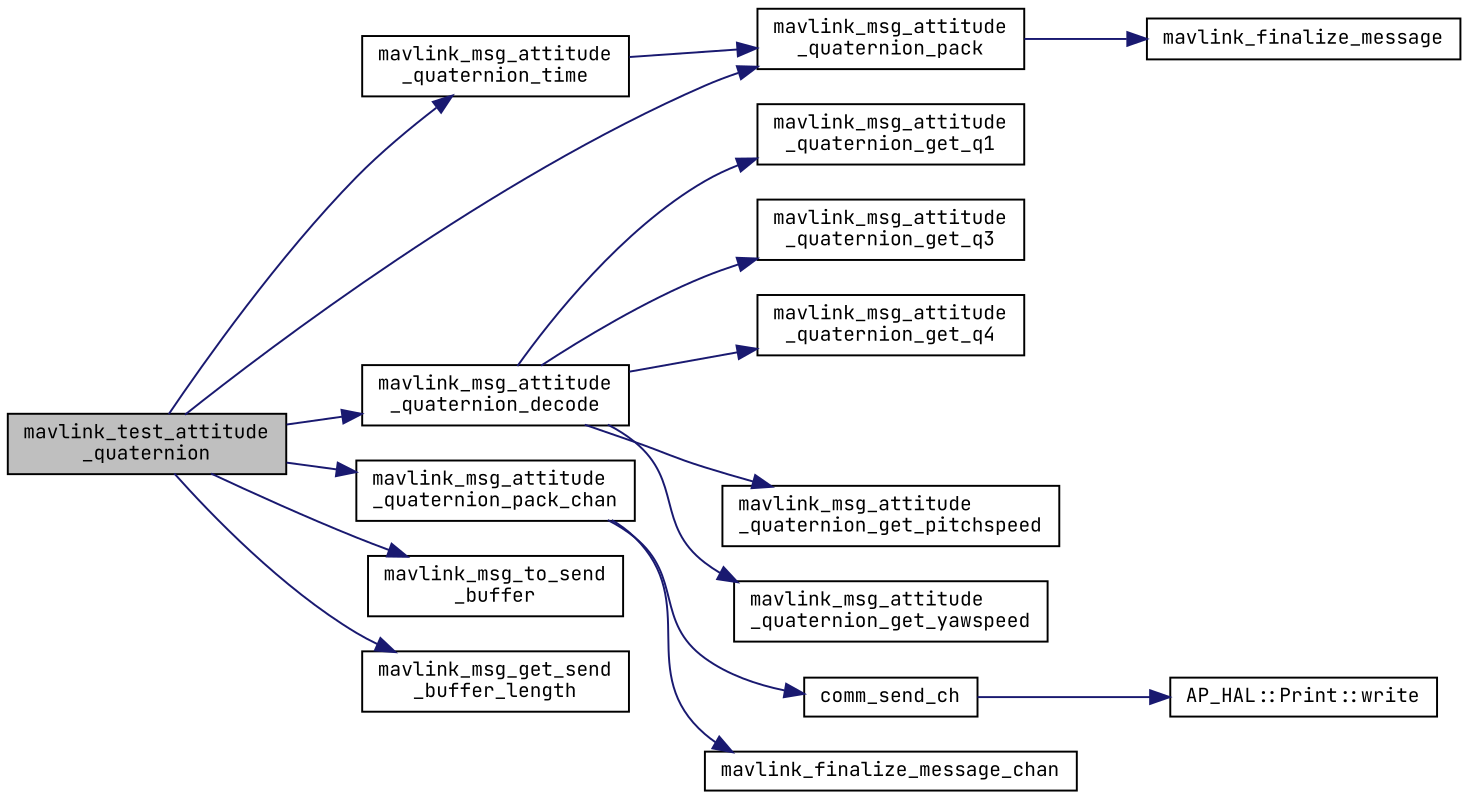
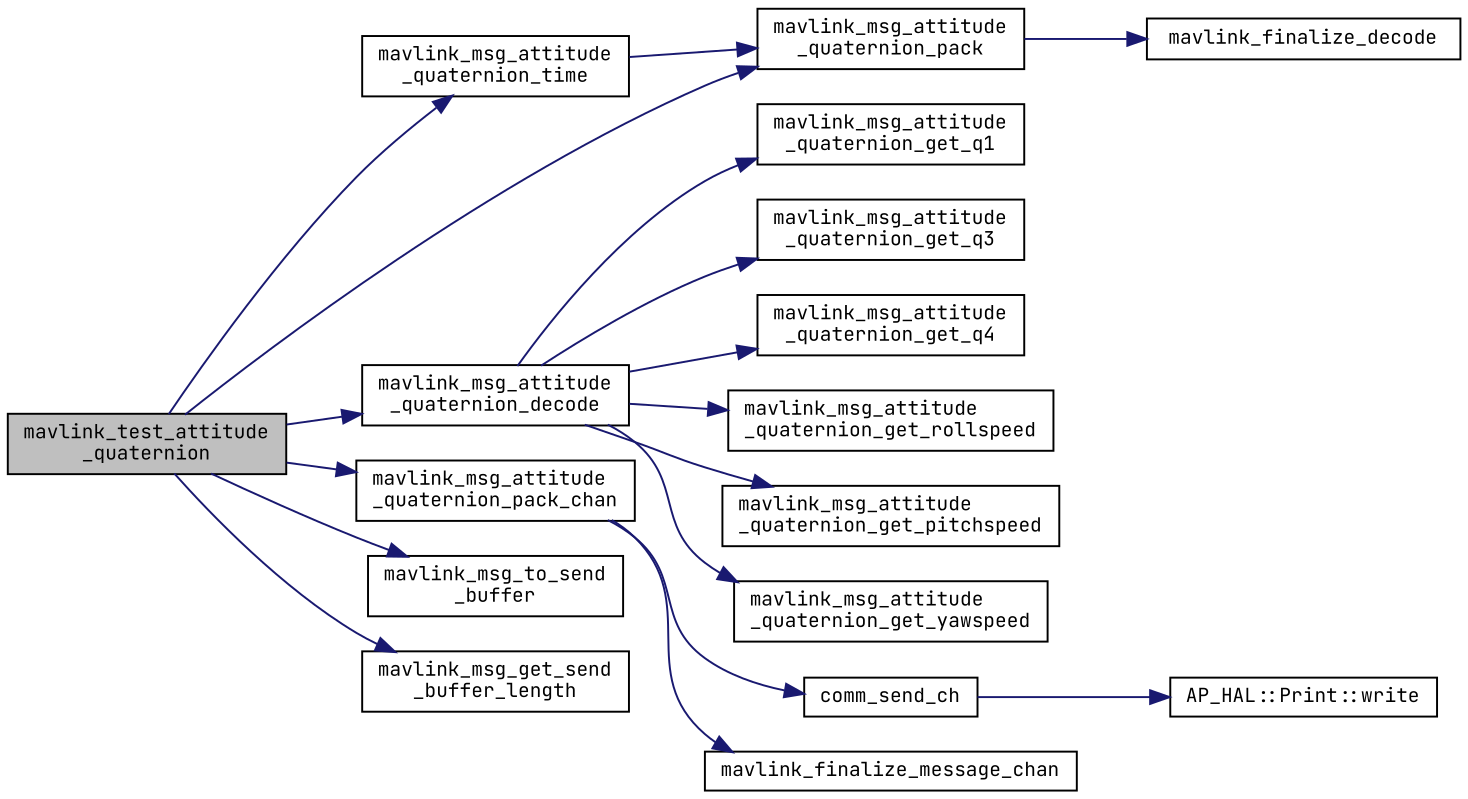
node "mavlink_finalize_message": label "mavlink_finalize_message" -> "mavlink_finalize_decode"
node "mavlink_msg_attitude _quaternion_get_rollspeed": added
